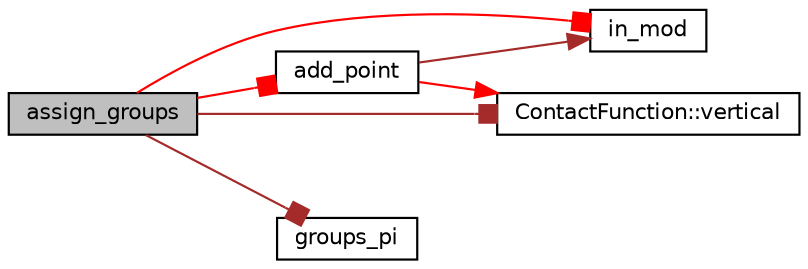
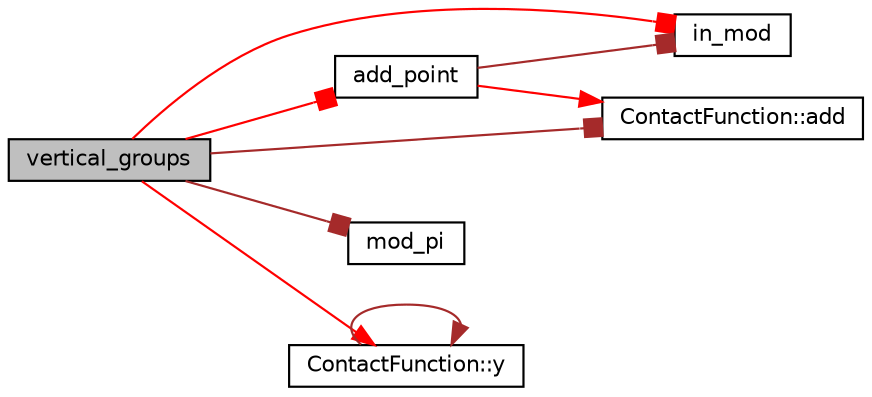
edge "add_point" -> "in_mod": arrowhead normal -> box
node "assign_groups": label "assign_groups" -> "vertical_groups"
node "ContactFunction::vertical": label "ContactFunction::vertical" -> "ContactFunction::add"
node "groups_pi": label "groups_pi" -> "mod_pi"
node "ContactFunction::y": added
